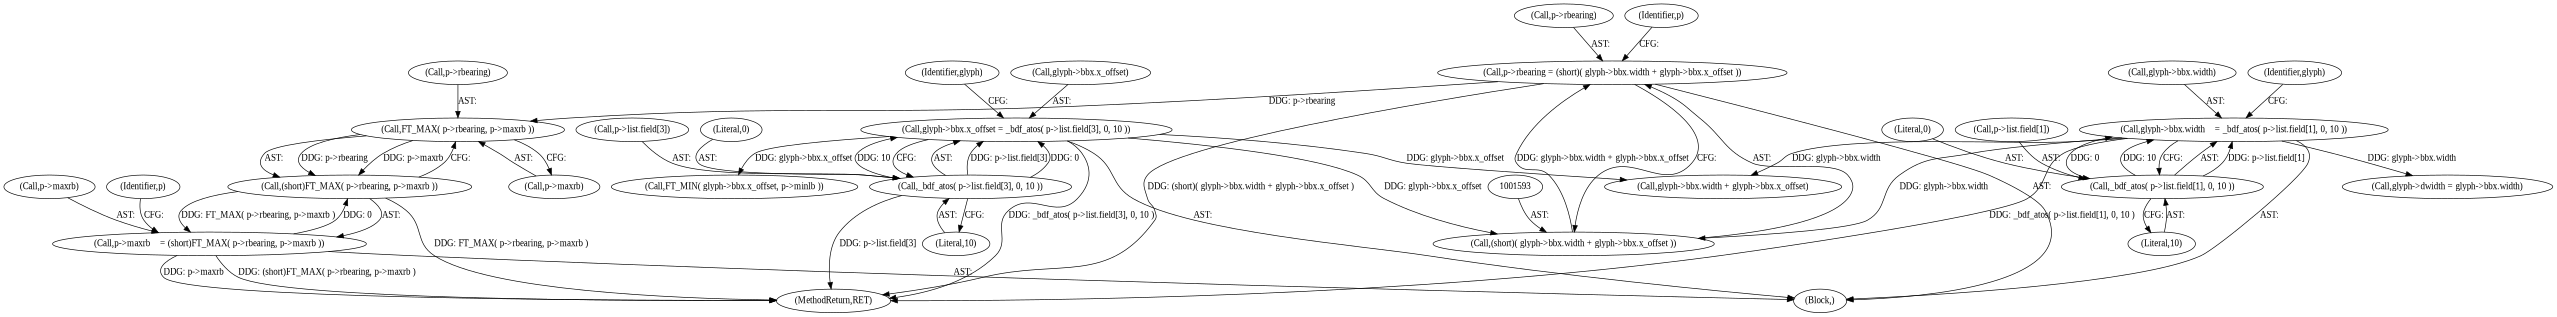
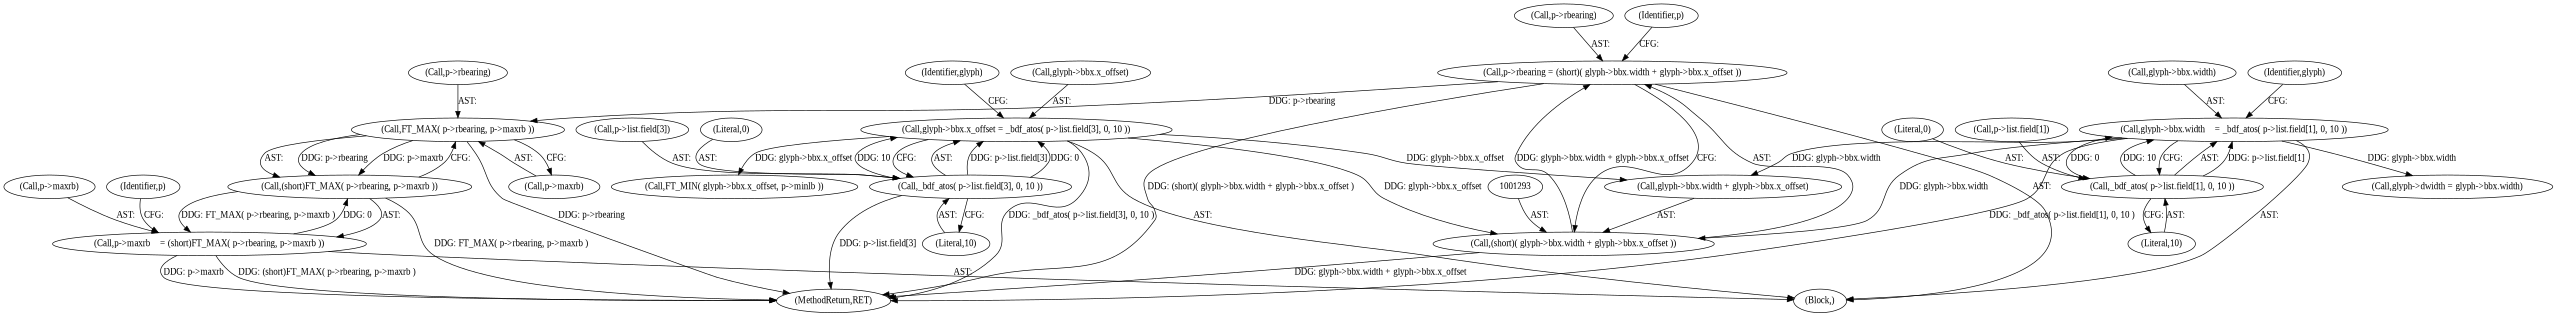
node "1001593": label "1001593" -> "1001293"
edge "(Call,glyph->bbx.width + glyph->bbx.x_offset)" -> "(Call,(short)( glyph->bbx.width + glyph->bbx.x_offset ))": added, label "AST:"
edge "(Call,FT_MAX( p->rbearing, p->maxrb ))" -> "(MethodReturn,RET)": added, label "DDG: p->rbearing"
edge "(Call,(short)( glyph->bbx.width + glyph->bbx.x_offset ))" -> "(MethodReturn,RET)": added, label "DDG: glyph->bbx.width + glyph->bbx.x_offset"
